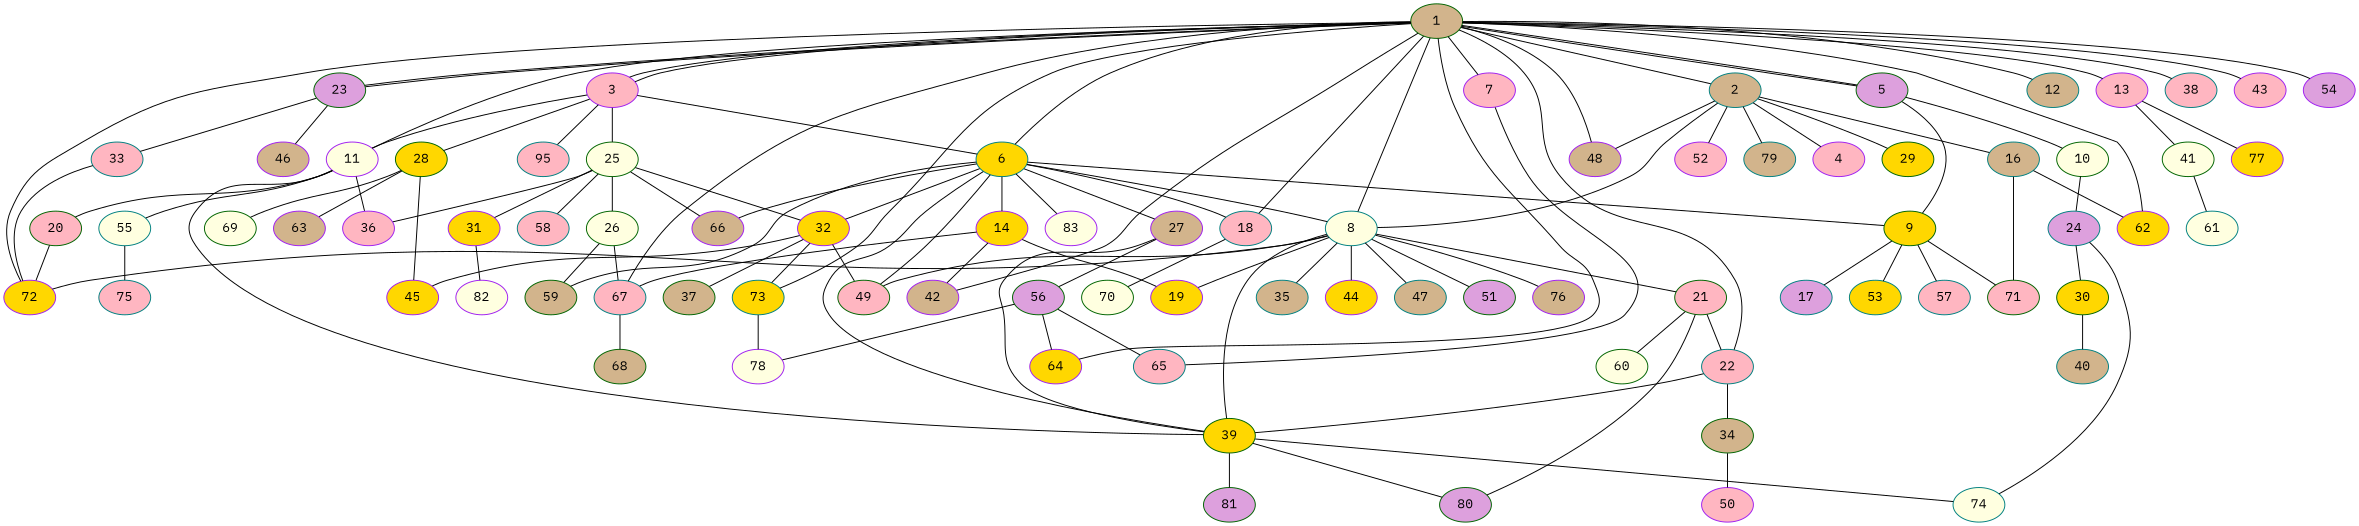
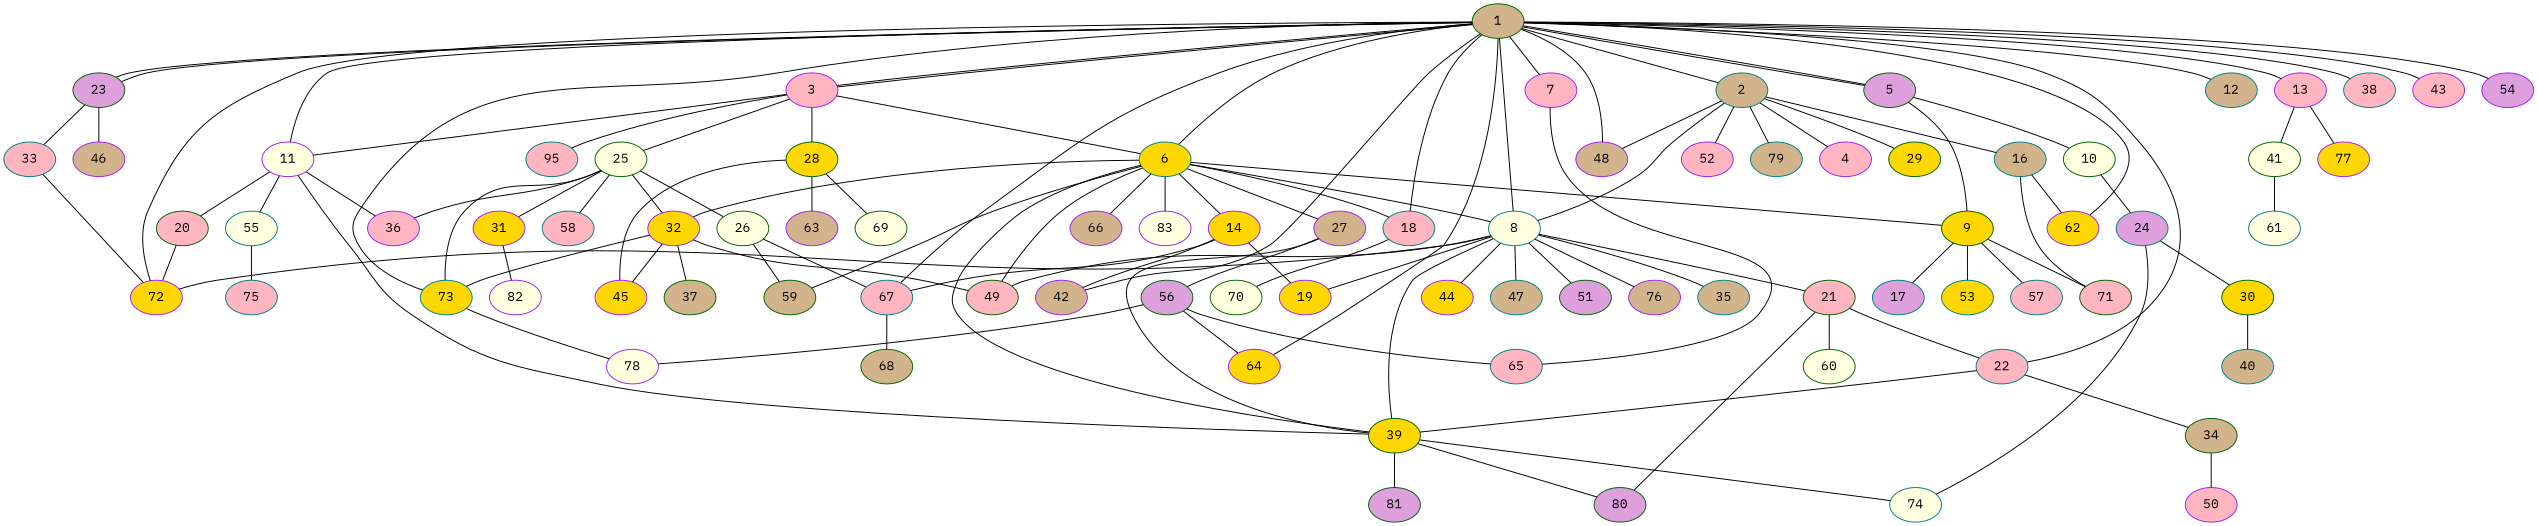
edge "25" -- "66": now "25" -- "73"
